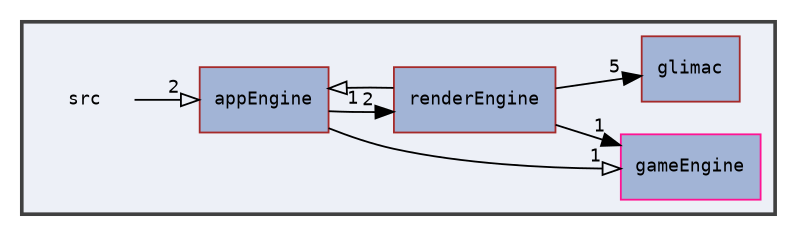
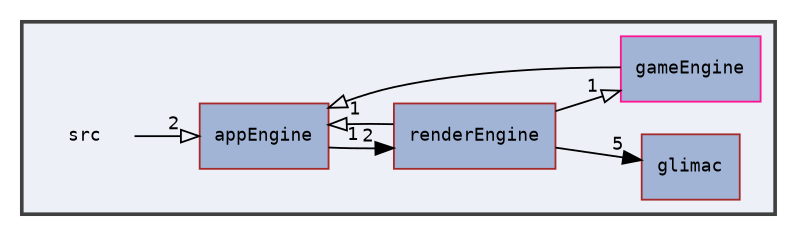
edge "renderEngine" -> "gameEngine": arrowhead normal -> onormal
edge "appEngine" -> "gameEngine": reversed
